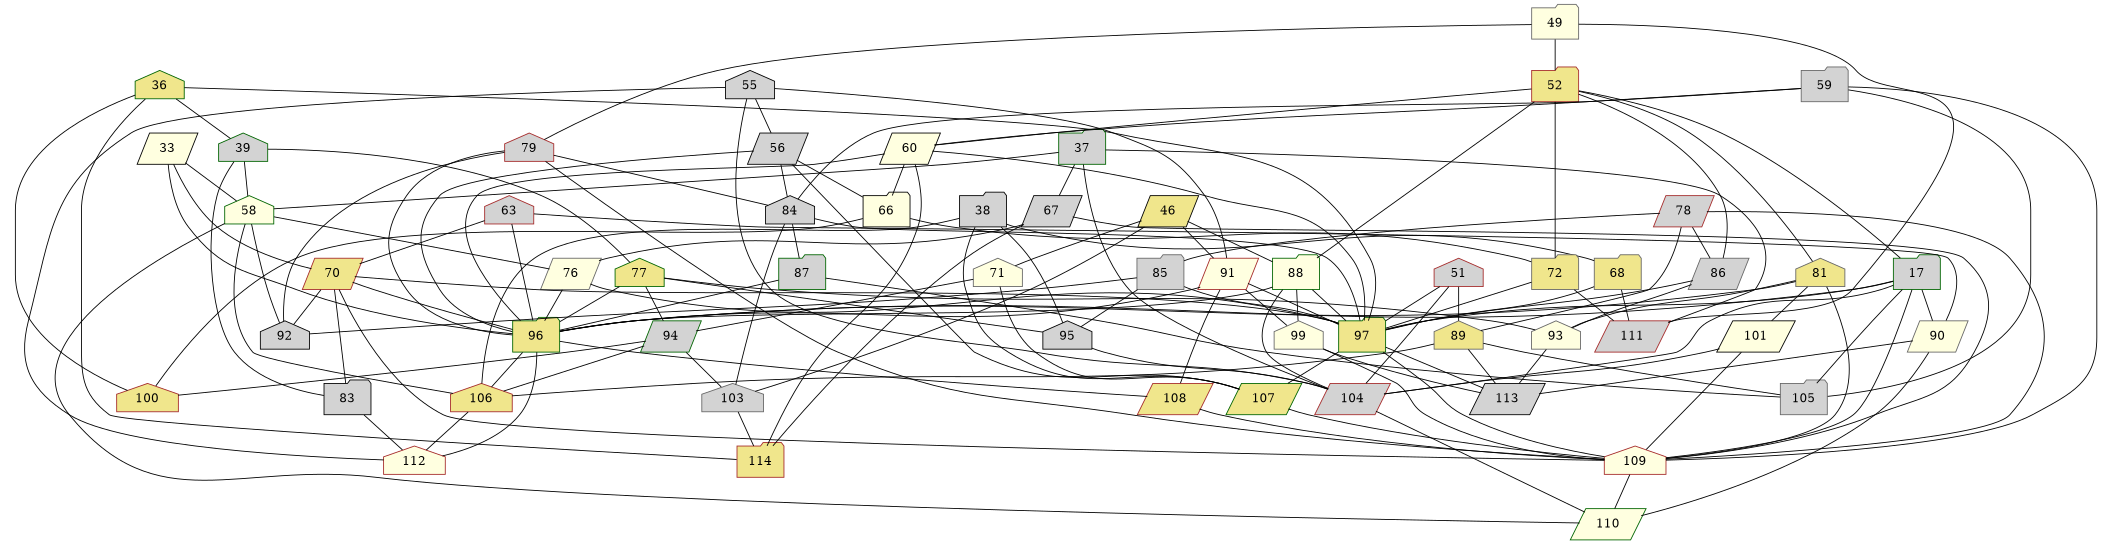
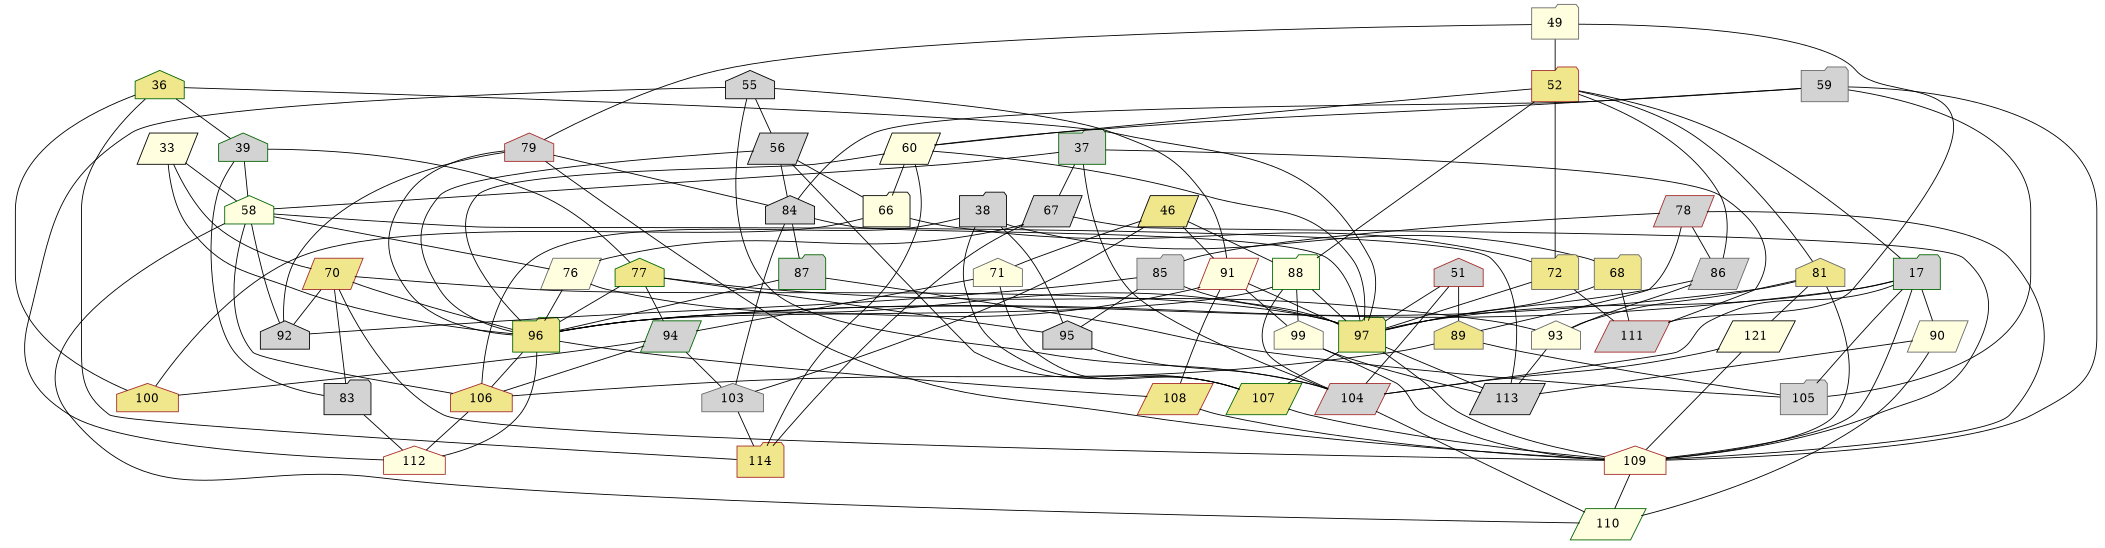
node "63": removed
node "101": label "101" -> "121"
edge "89" -- "113": now "58" -- "113"
